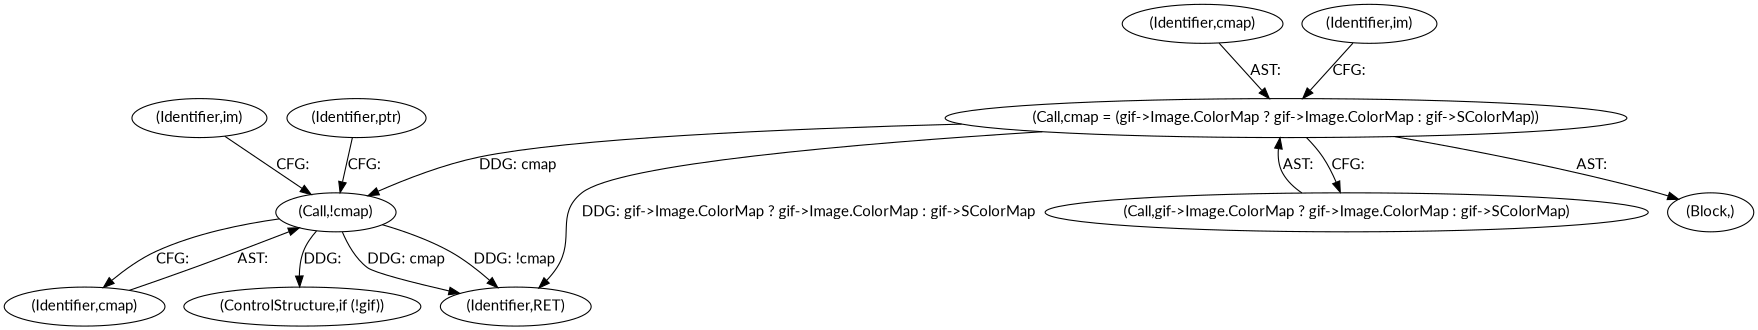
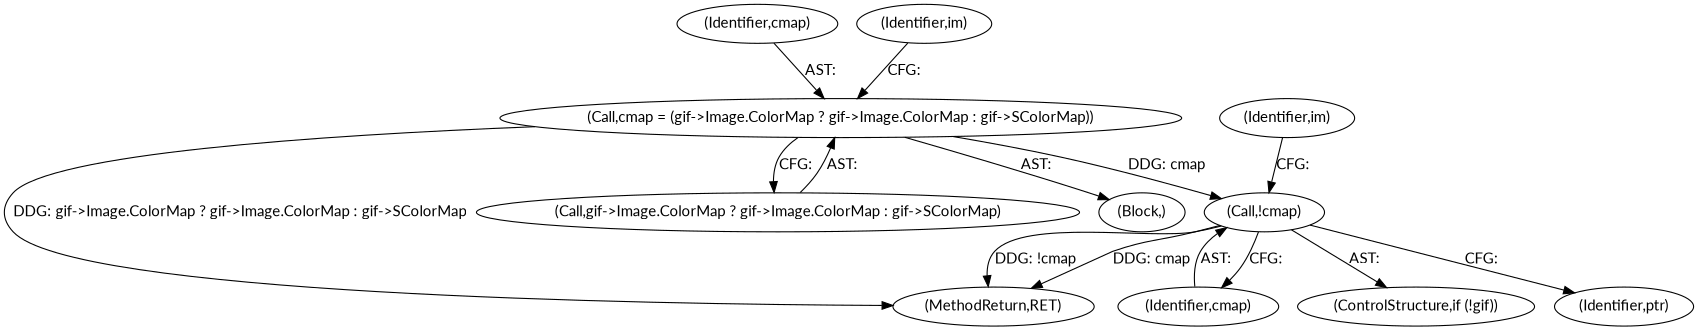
edge "(Identifier,ptr)" -> "(Call,!cmap)": reversed
edge "(Call,!cmap)" -> "(ControlStructure,if (!gif))": label "DDG: " -> "AST: "
node "(Identifier,RET)": label "(Identifier,RET)" -> "(MethodReturn,RET)"
